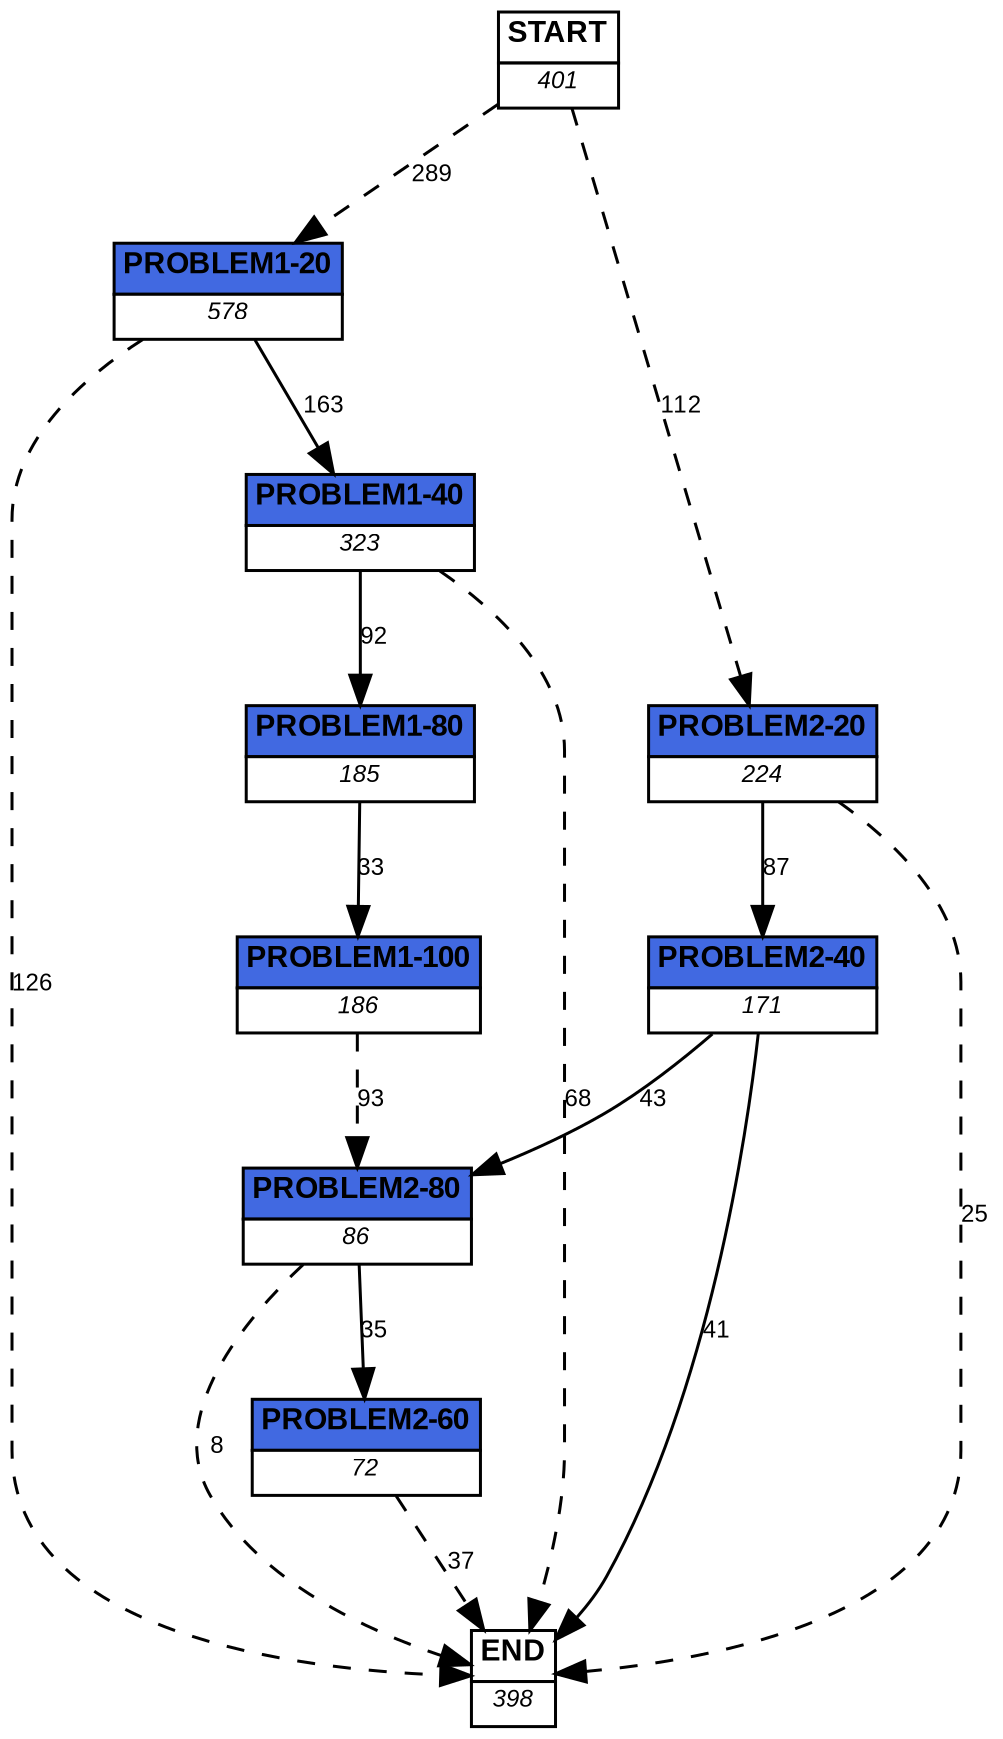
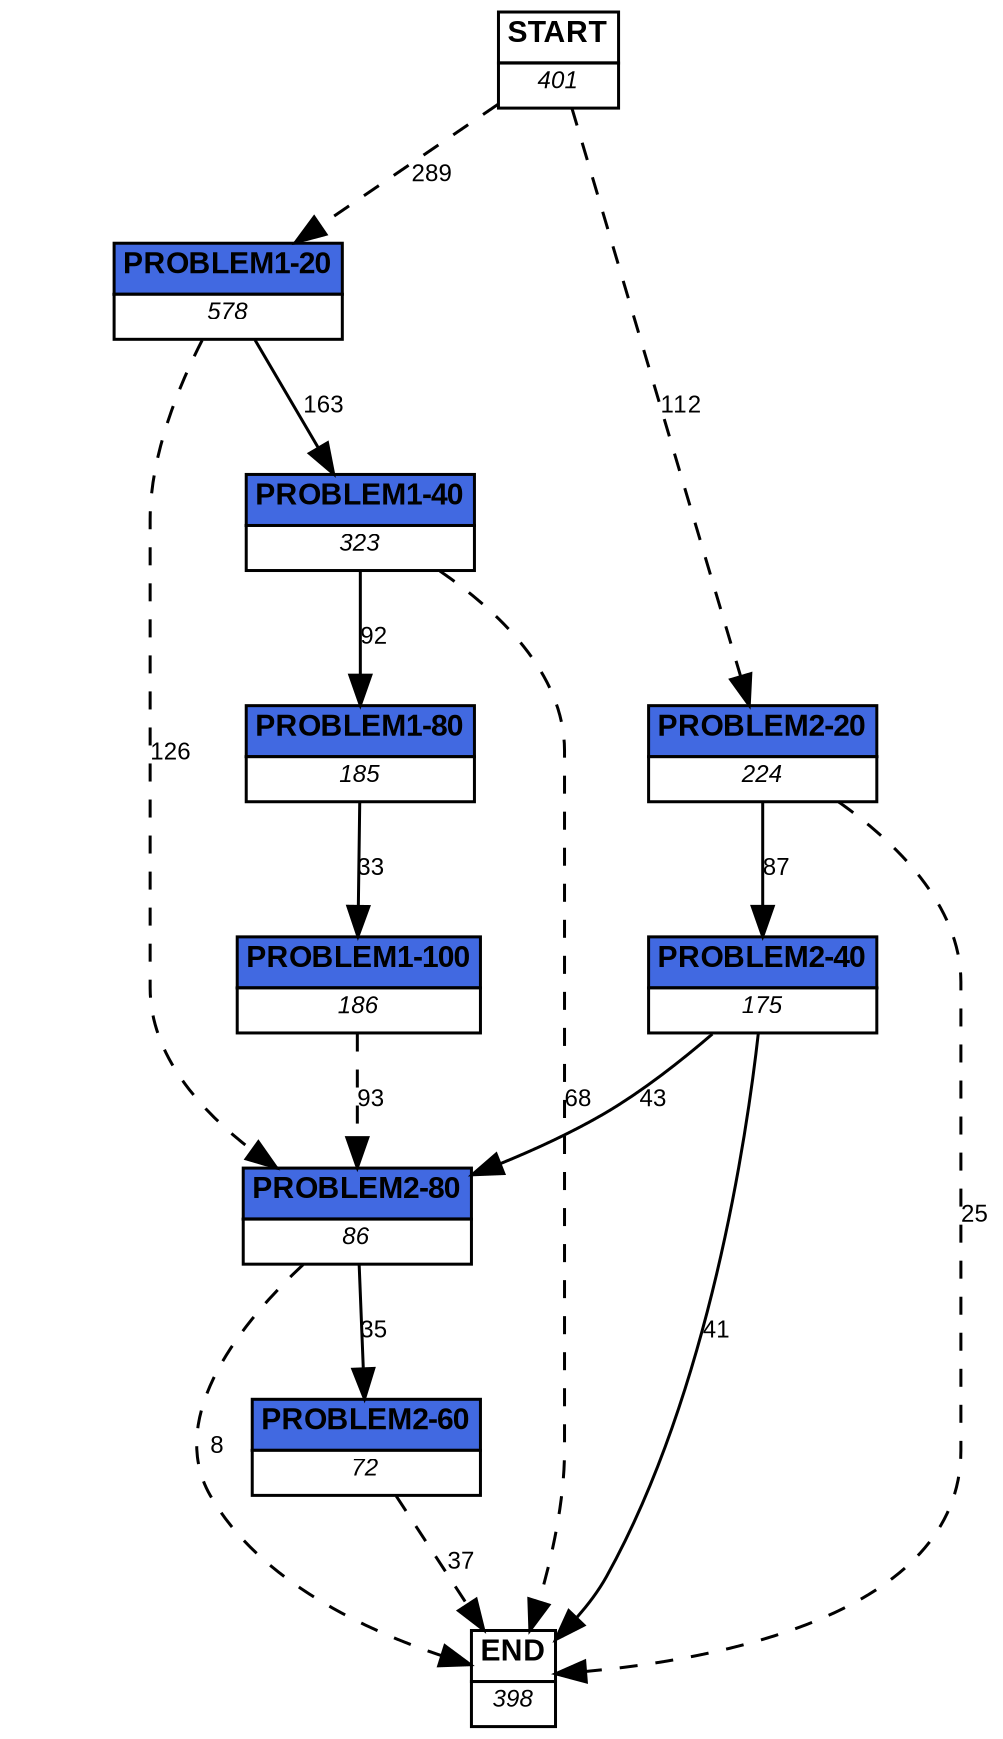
node "PROBLEM2-40": text "171" -> "175"
edge "PROBLEM1-20" -> "END": now "PROBLEM1-20" -> "PROBLEM2-80"
